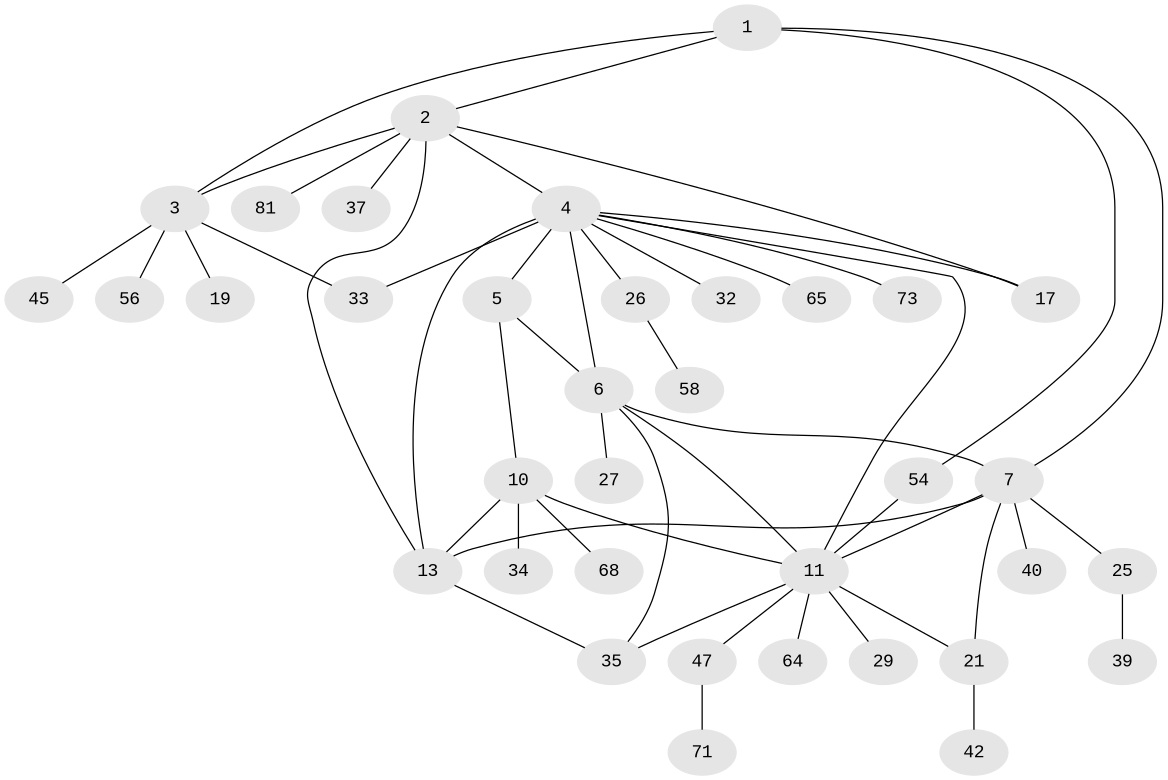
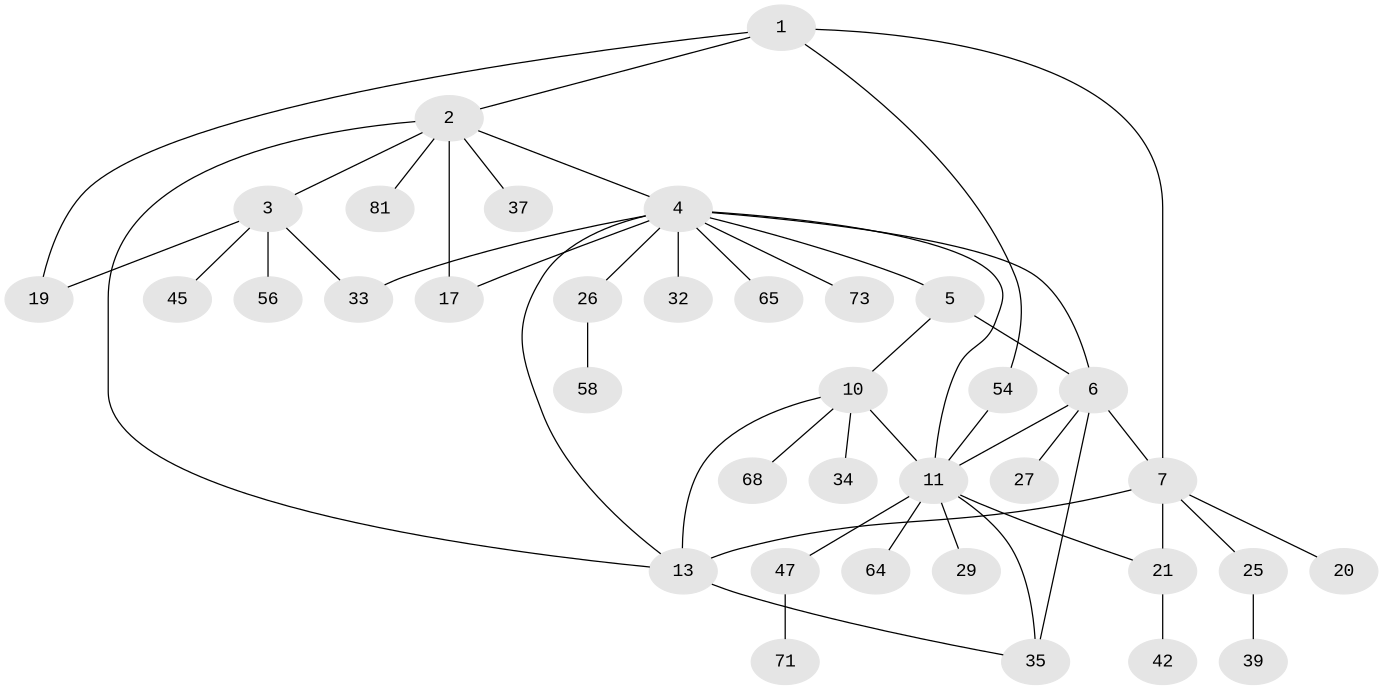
edge "1" -- "3": now "1" -- "19"
edge "7" -- "11": removed
node "40": label "40" -> "20"
